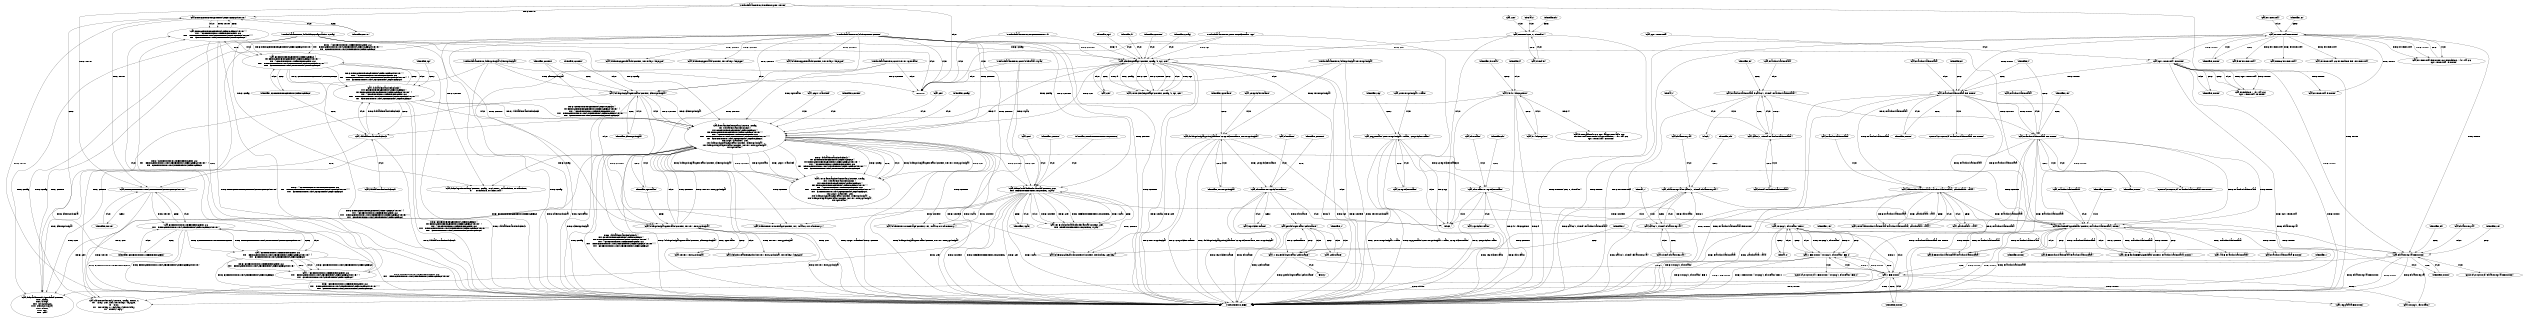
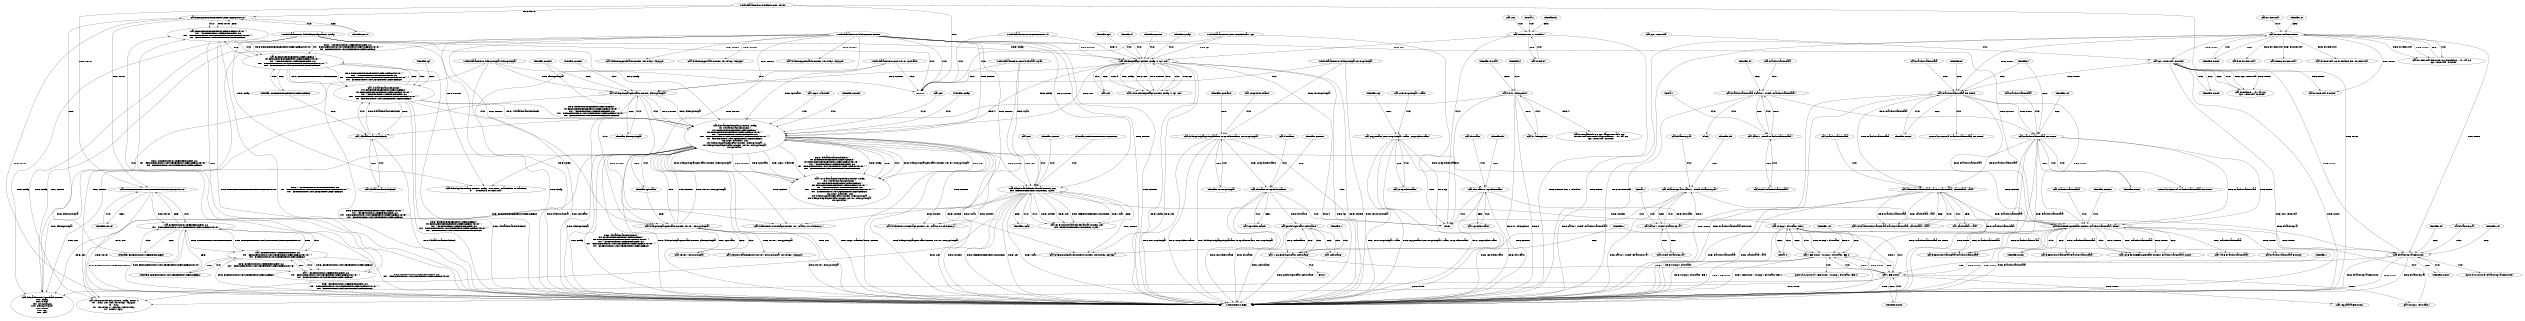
edge "(Call,!f.disable_transited_check)" -> "(Call,PRINCIPAL_ALLOW_DISABLE_TRANSITED_CHECK(server))": now "(Call,!f.disable_transited_check)" -> "(Call,f.disable_transited_check)"
edge "(Call,ek.srealm = rep.ticket.realm)" -> "(Call,rep.ticket.realm)": added, label "CFG:"
node "(Identifier,GLOBAL_ALLOW_DISABLE_TRANSITED_CHECK)": added
